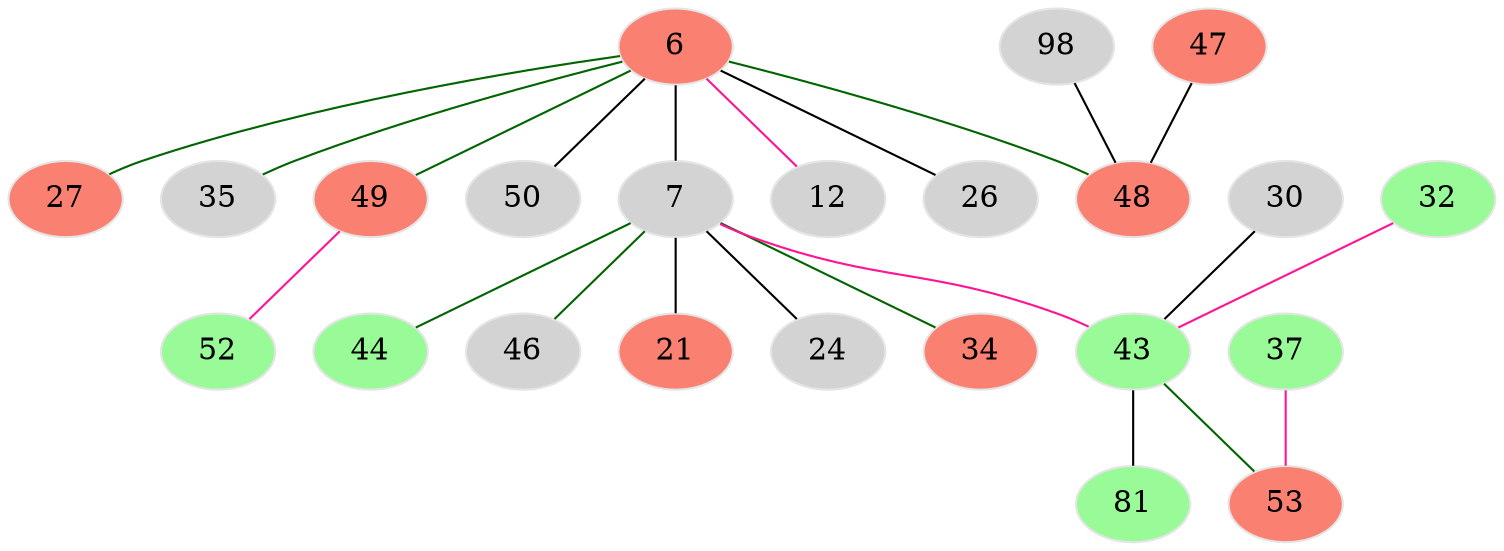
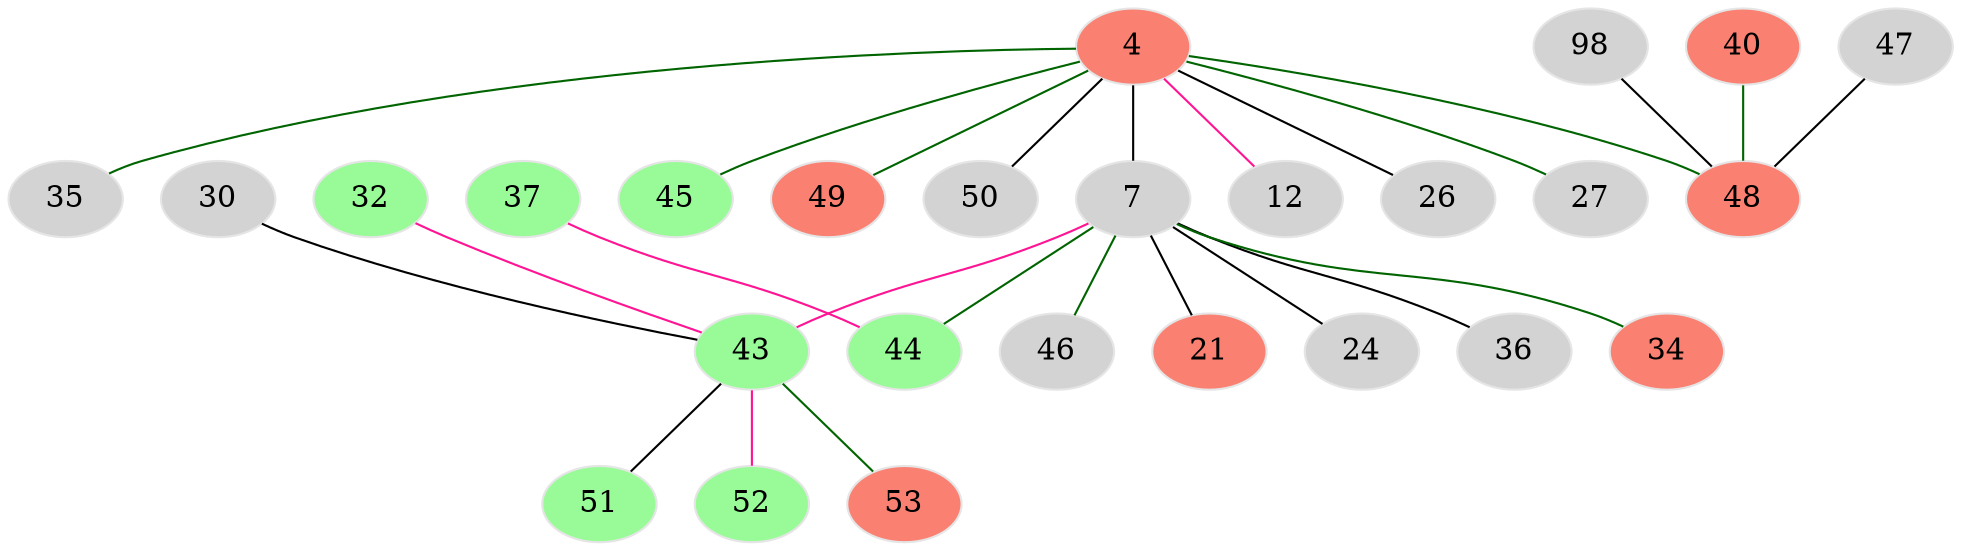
node "6": label "6" -> "4"
node "47": fillcolor salmon -> lightgrey
node "40": added
node "27": fillcolor salmon -> lightgrey
node "45": added
edge "49" -- "52": now "43" -- "52"
node "36": added
edge "37" -- "53": now "37" -- "44"
node "81": label "81" -> "51"
